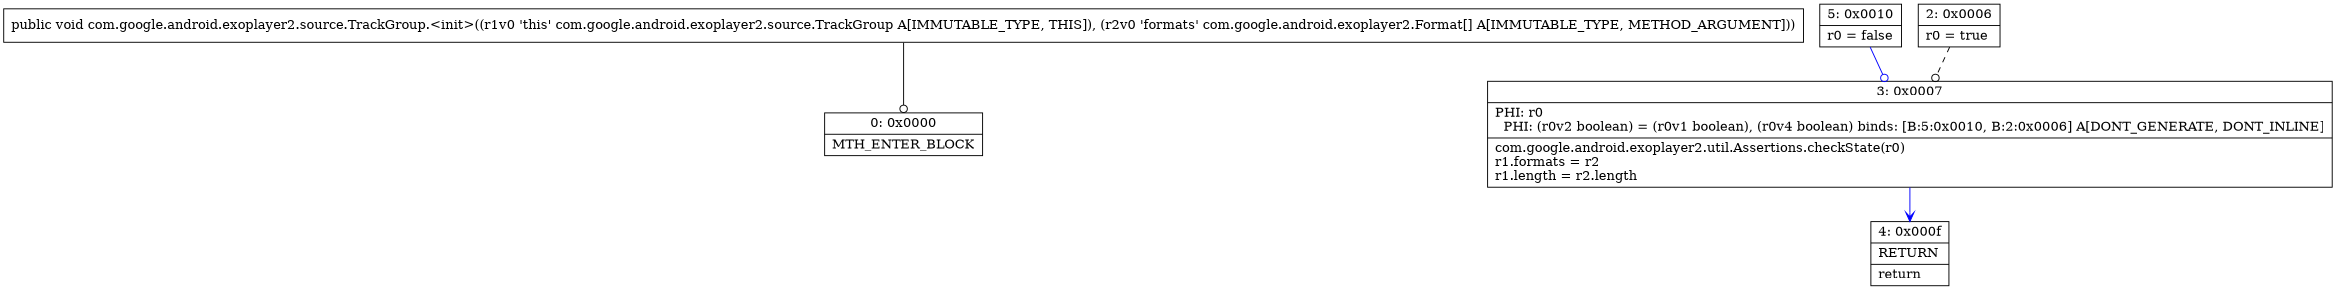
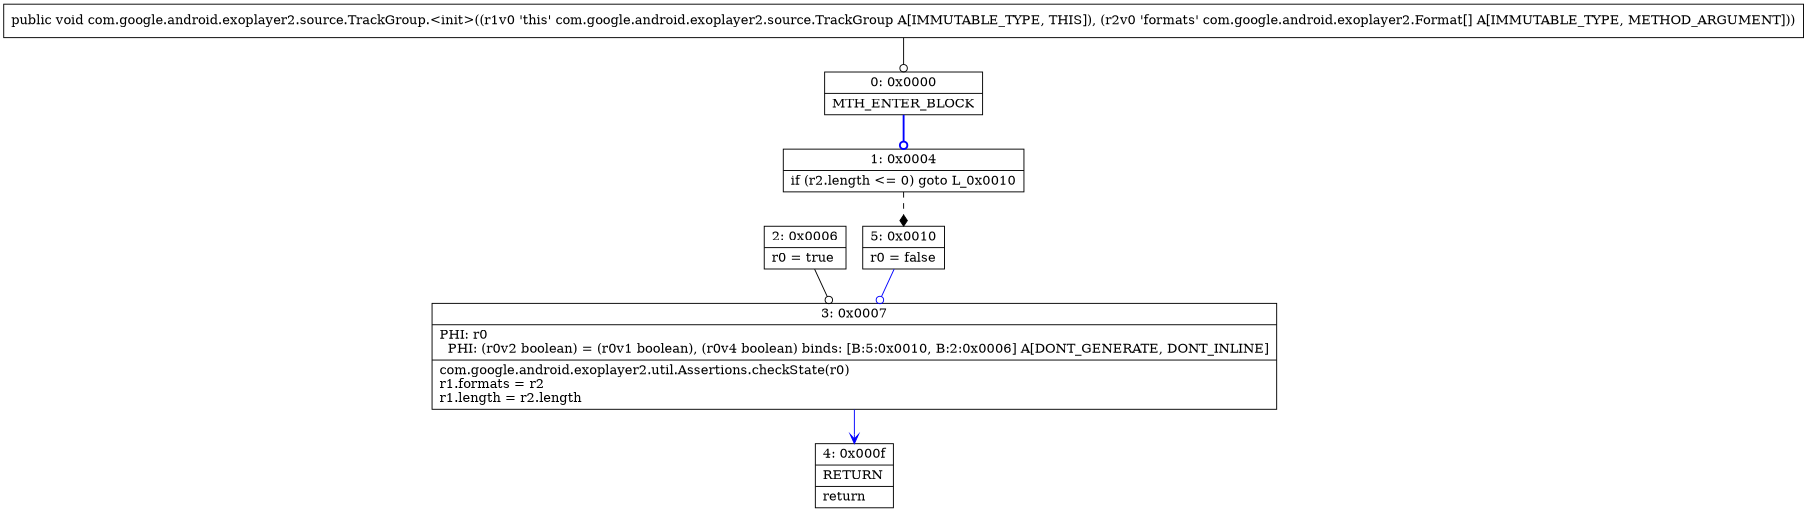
edge "2: 0x0006" -> "3: 0x0007": style dashed -> solid
node "1: 0x0004": added
